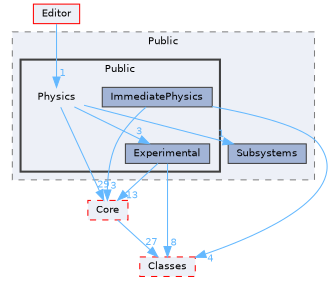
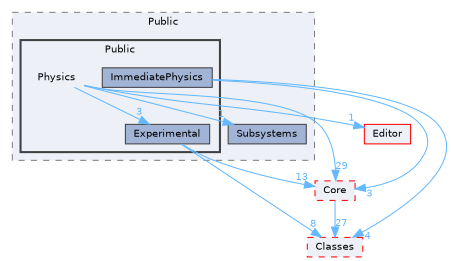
edge "Editor" -> "Physics": reversed
